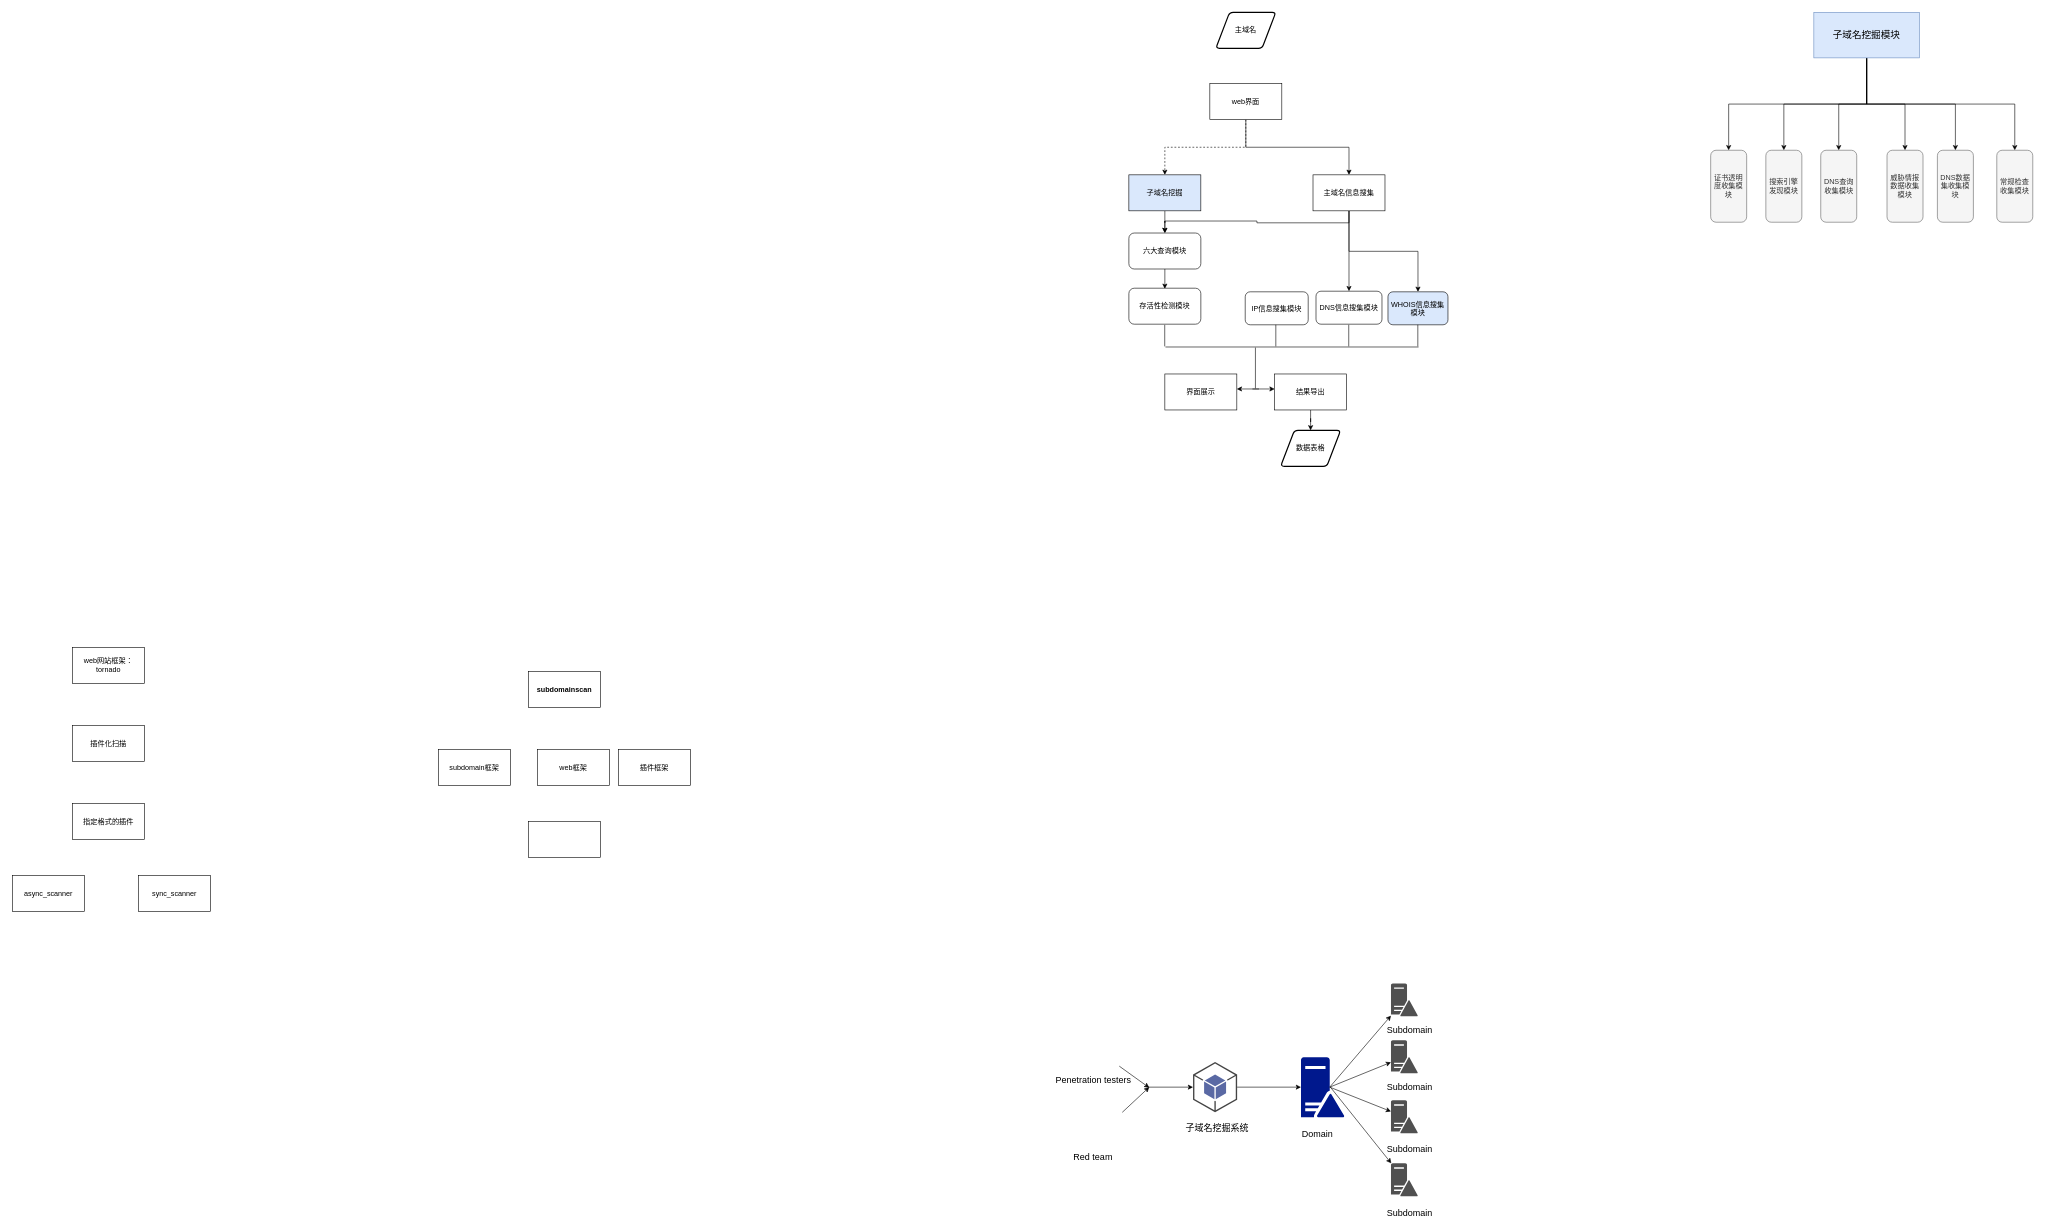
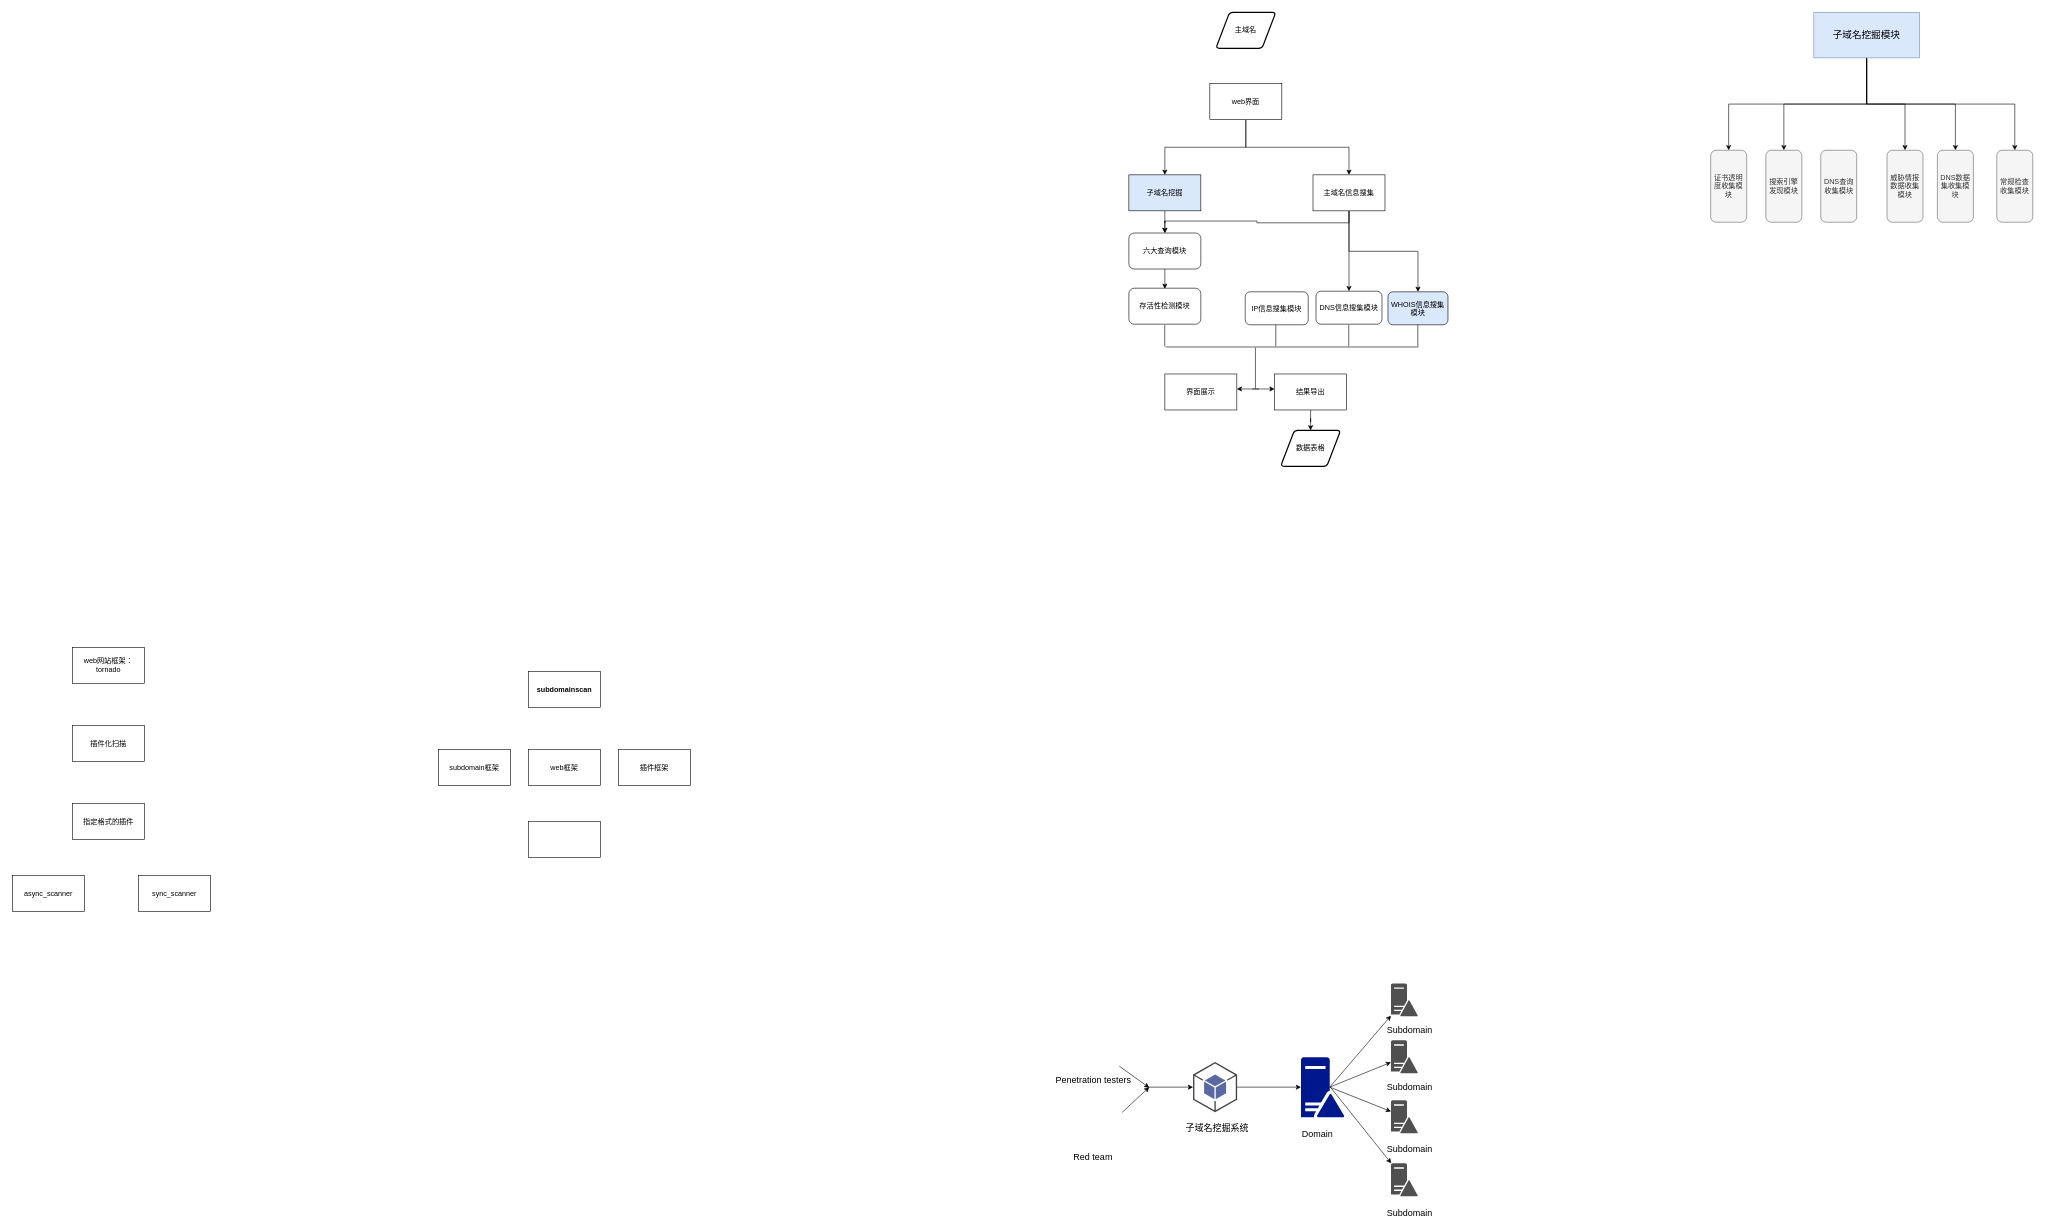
edge "子域名挖掘模块" -> "DNS查询收集模块": removed
edge "web界面" -> "子域名挖掘": style dashed -> solid
node "web框架": moved (573, 768) -> (564, 768)
